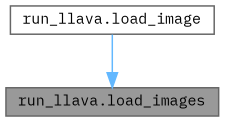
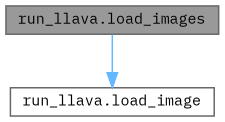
edge "run_llava.load_image" -> "run_llava.load_images": reversed
